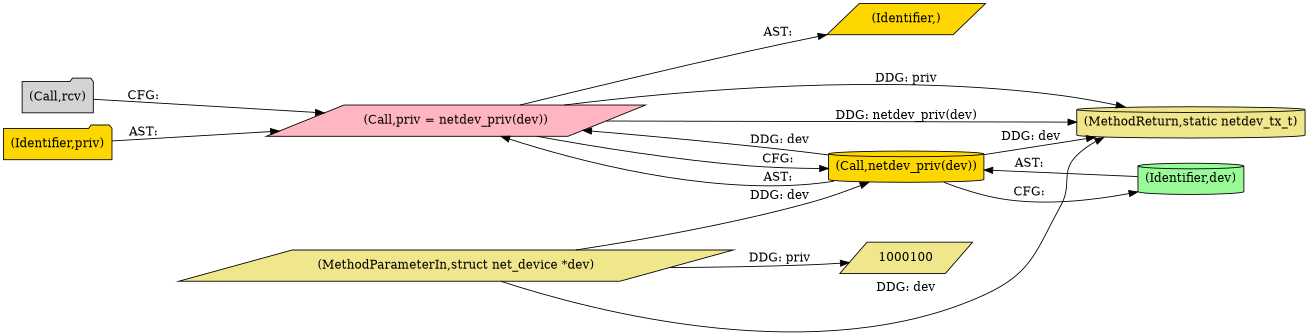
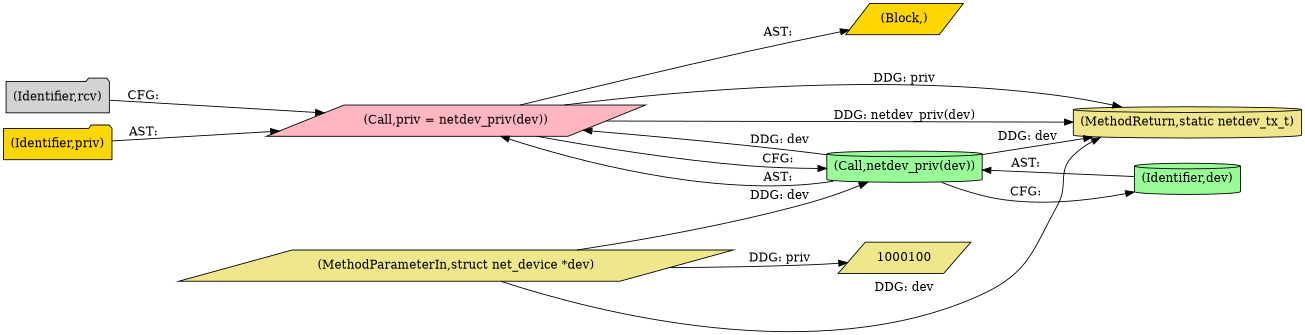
node "(Identifier,)": label "(Identifier,)" -> "(Block,)"
node "(Call,rcv)": label "(Call,rcv)" -> "(Identifier,rcv)"
node "(Call,netdev_priv(dev))": fillcolor gold -> palegreen
